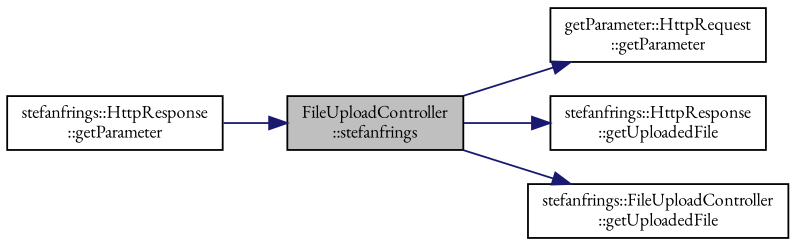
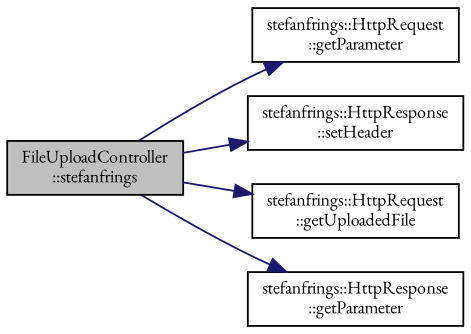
node "getParameter::HttpRequest ::getParameter": label "getParameter::HttpRequest ::getParameter" -> "stefanfrings::HttpRequest ::getParameter"
edge "stefanfrings::HttpResponse ::getParameter" -> "FileUploadController ::stefanfrings": reversed
node "stefanfrings::HttpResponse ::getUploadedFile": label "stefanfrings::HttpResponse ::getUploadedFile" -> "stefanfrings::HttpResponse ::setHeader"
node "stefanfrings::FileUploadController ::getUploadedFile": label "stefanfrings::FileUploadController ::getUploadedFile" -> "stefanfrings::HttpRequest ::getUploadedFile"
